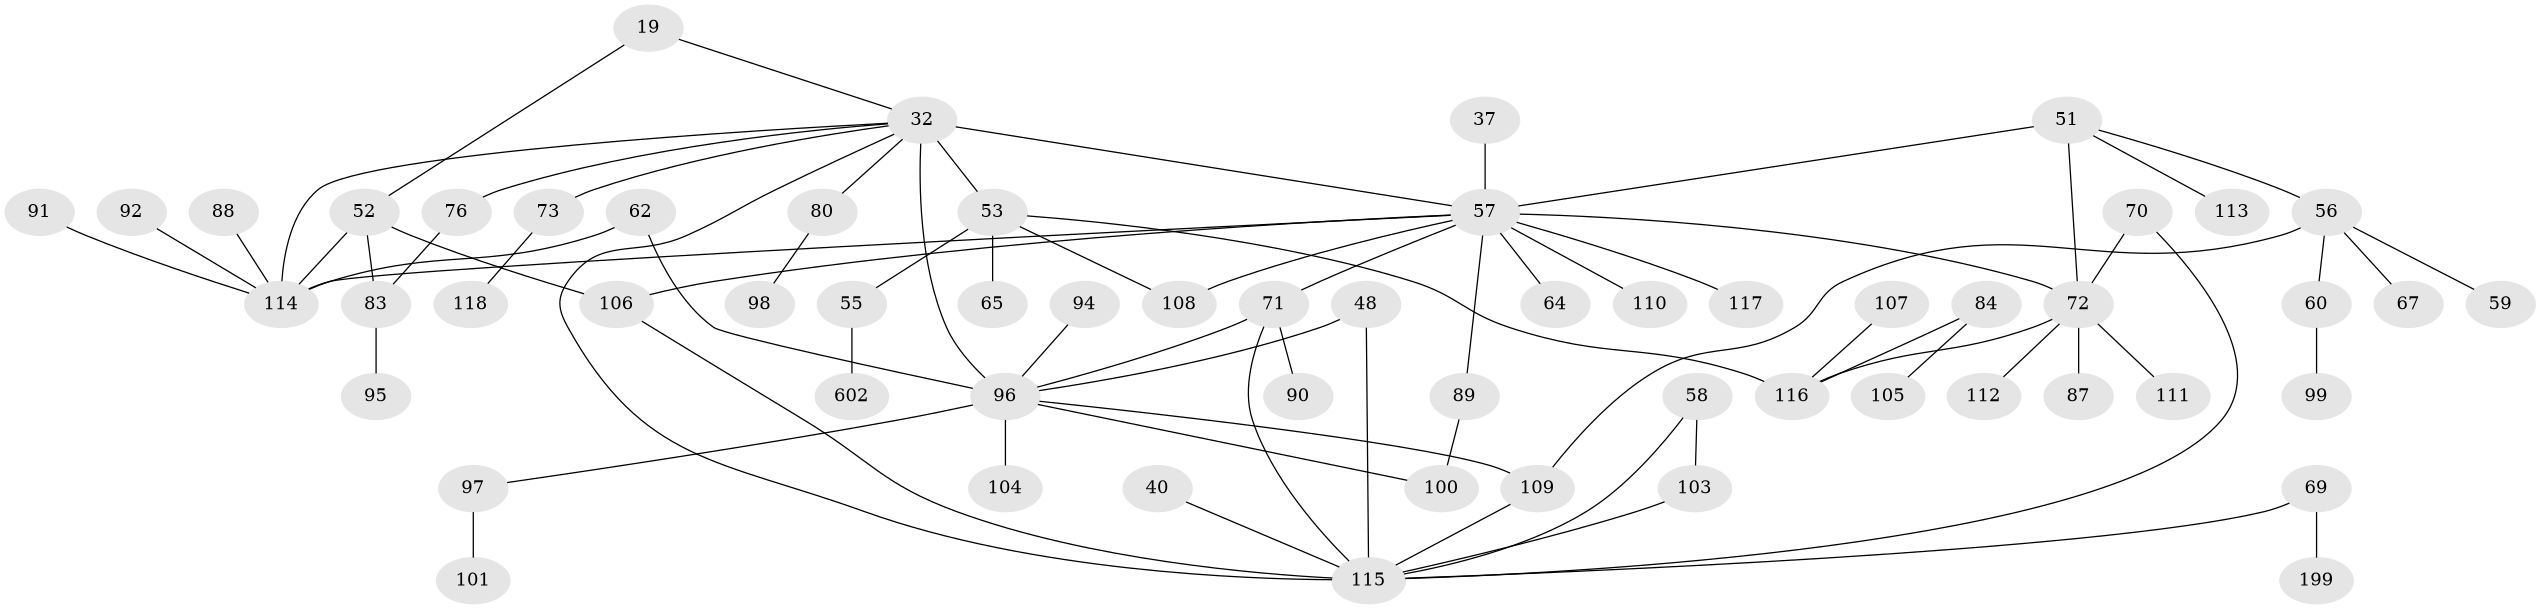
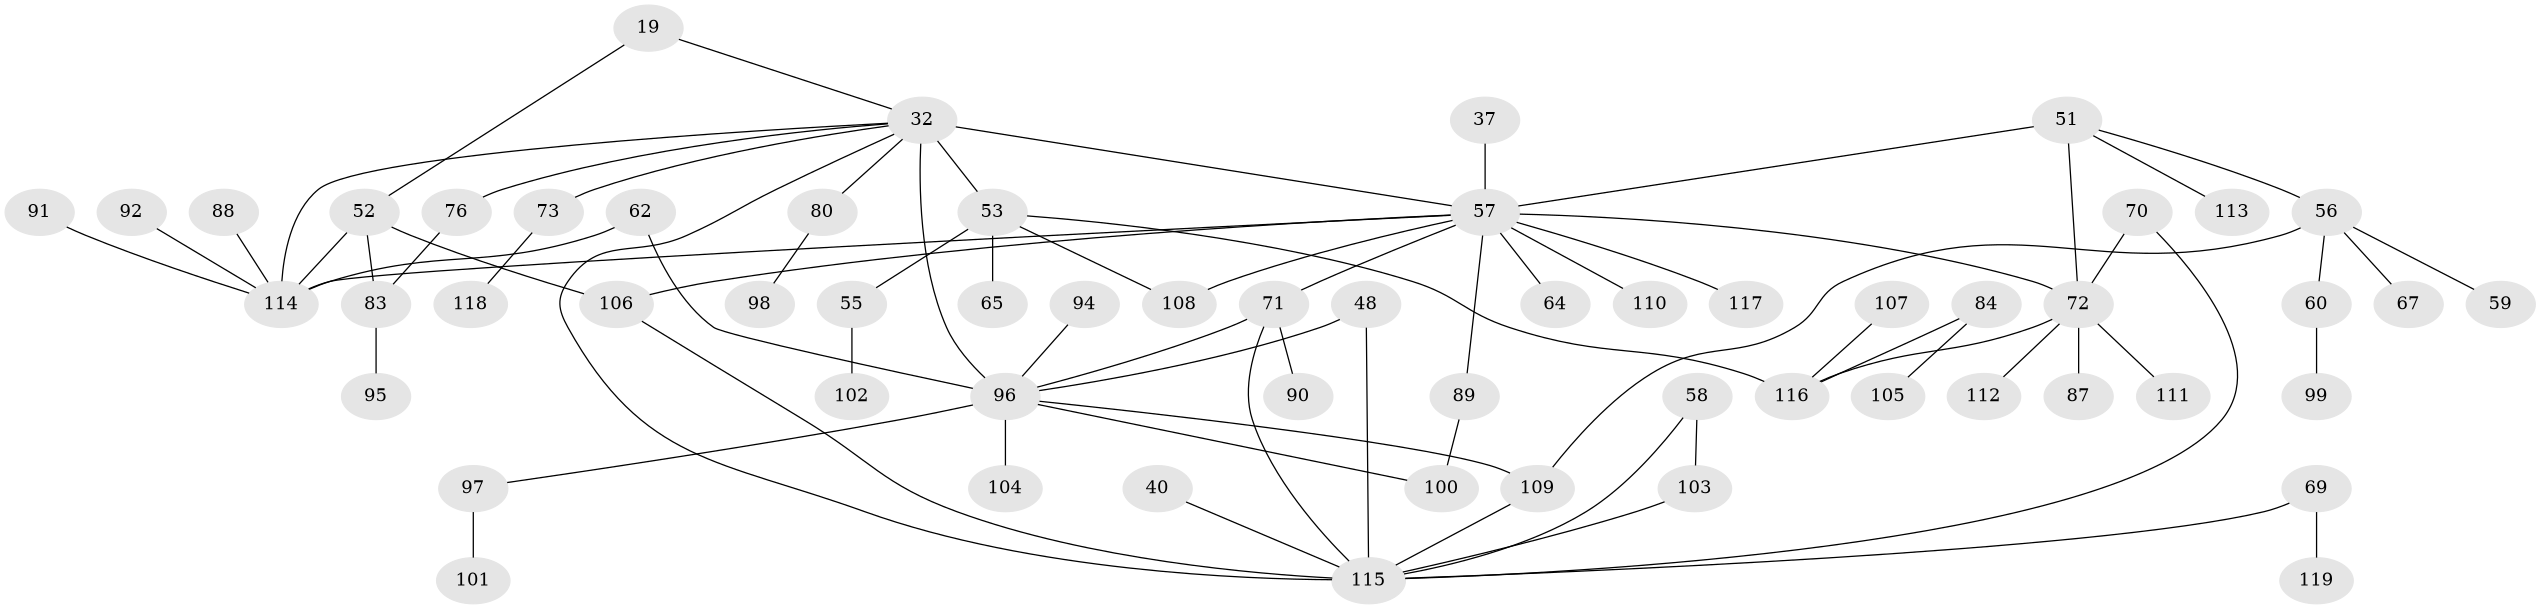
node "602": label "602" -> "102"
node "199": label "199" -> "119"
